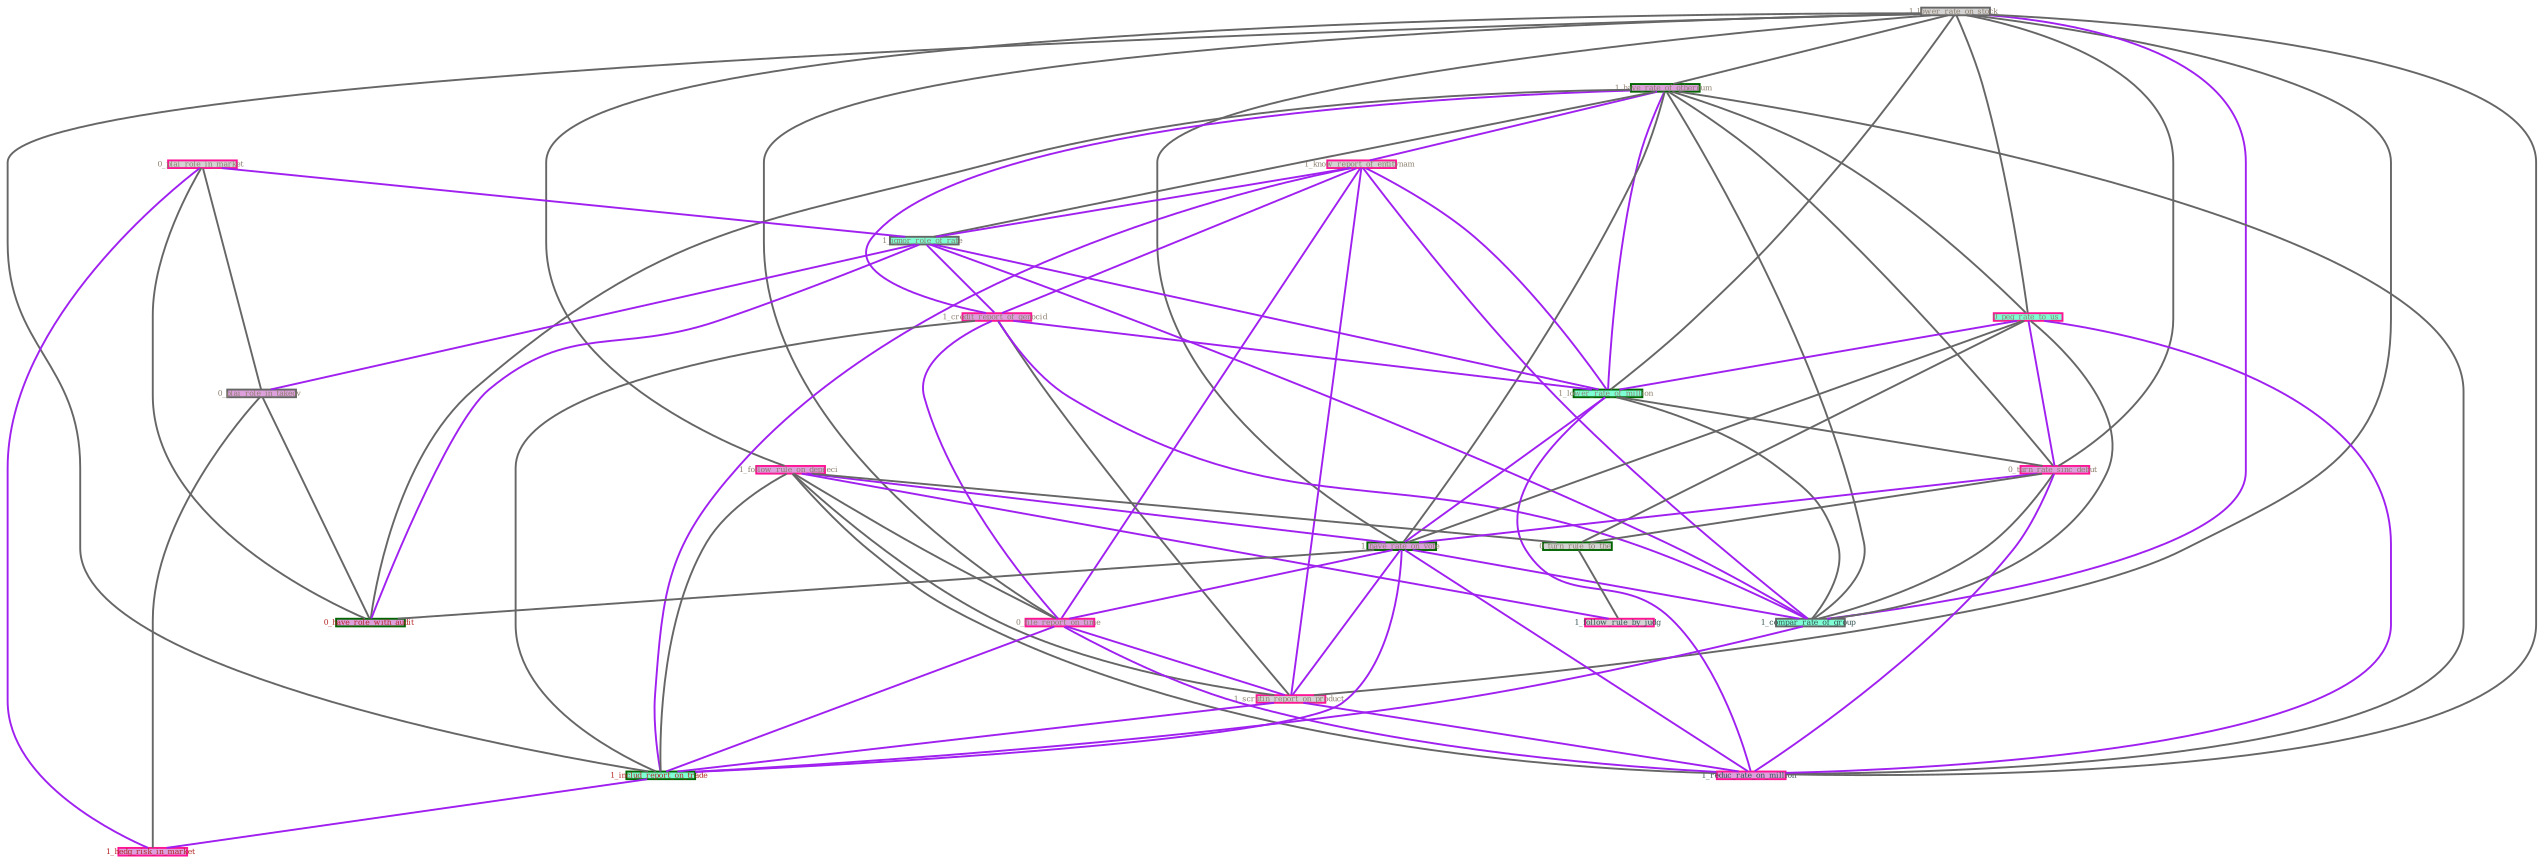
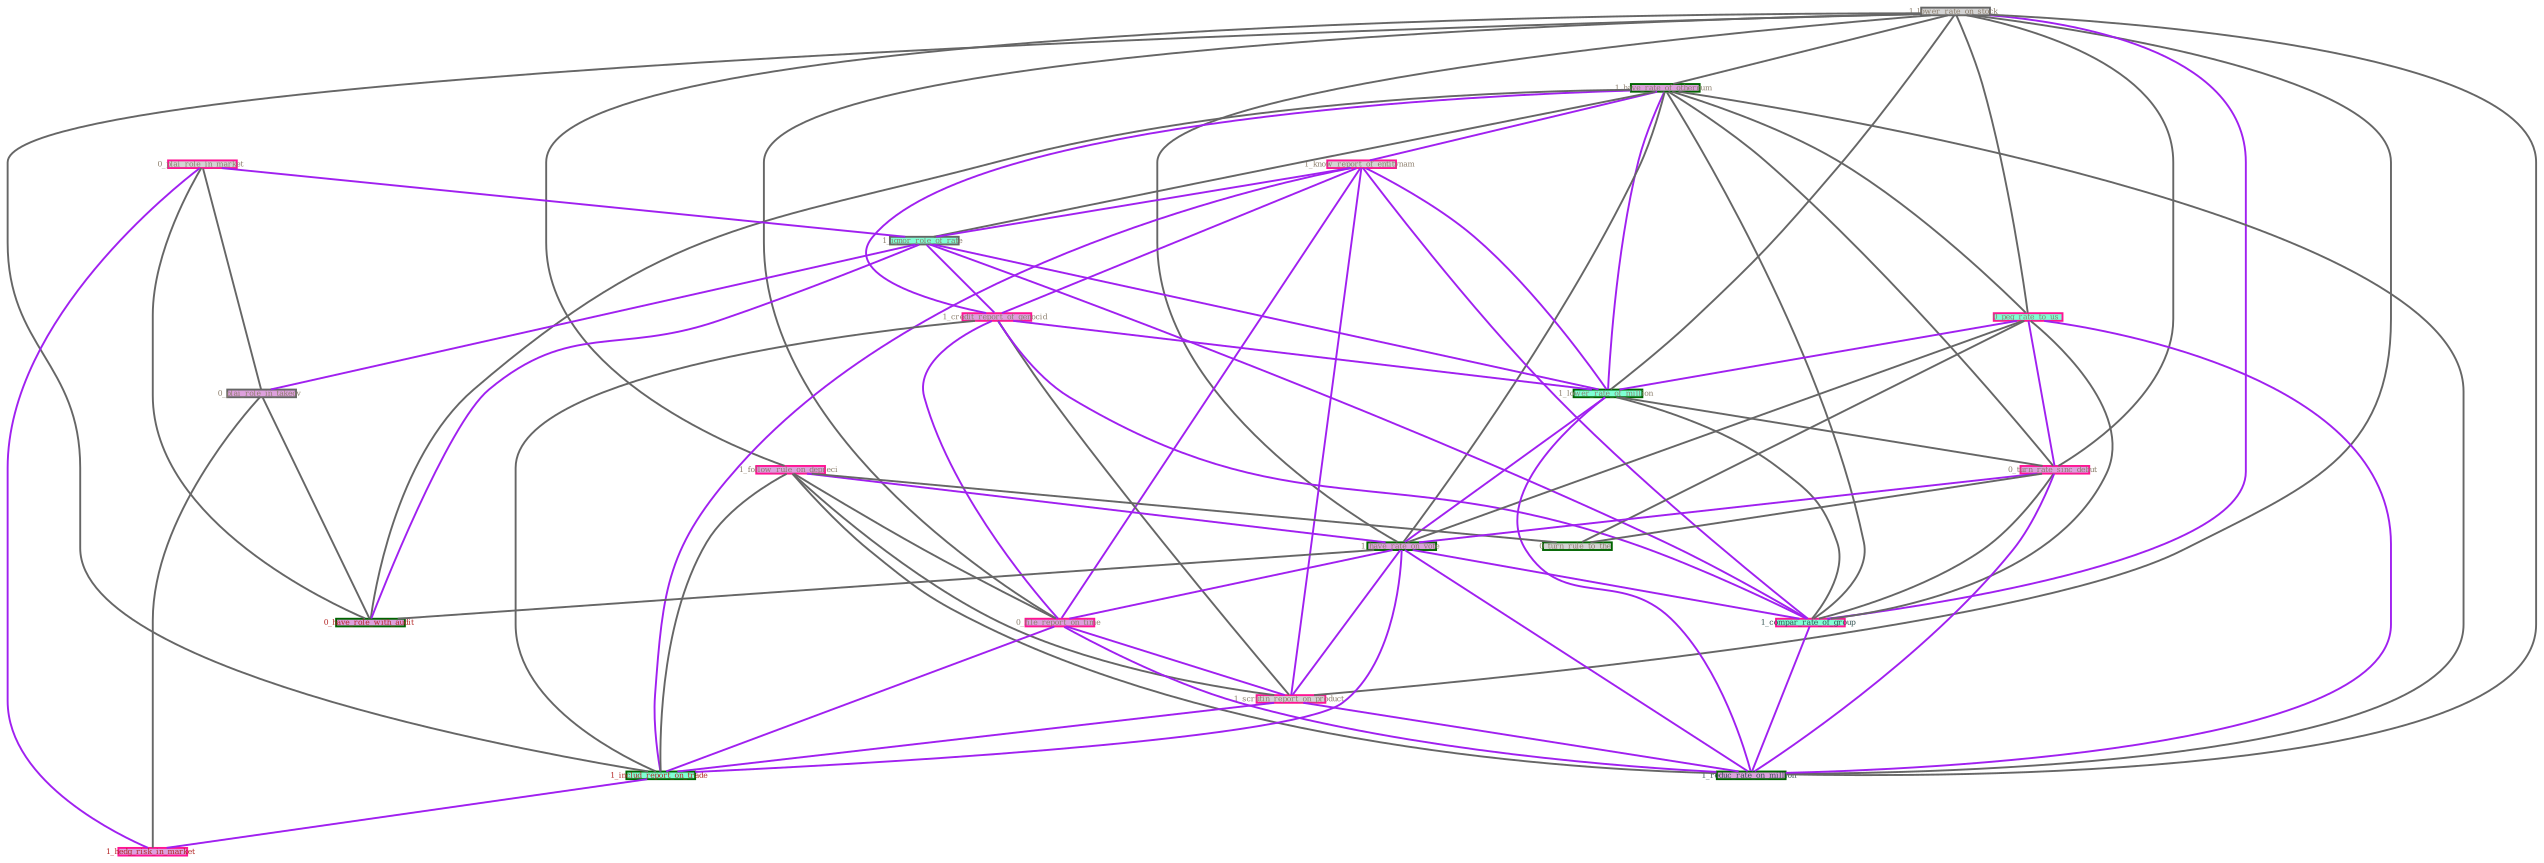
node "1_follow_rule_by_judg": removed
node "1_compar_rate_of_group": color gray40 -> deeppink
edge "1_compar_rate_of_group" -- "1_includ_report_on_trade": now "1_compar_rate_of_group" -- "1_reduc_rate_on_million"
node "1_reduc_rate_on_million": color deeppink -> darkgreen
